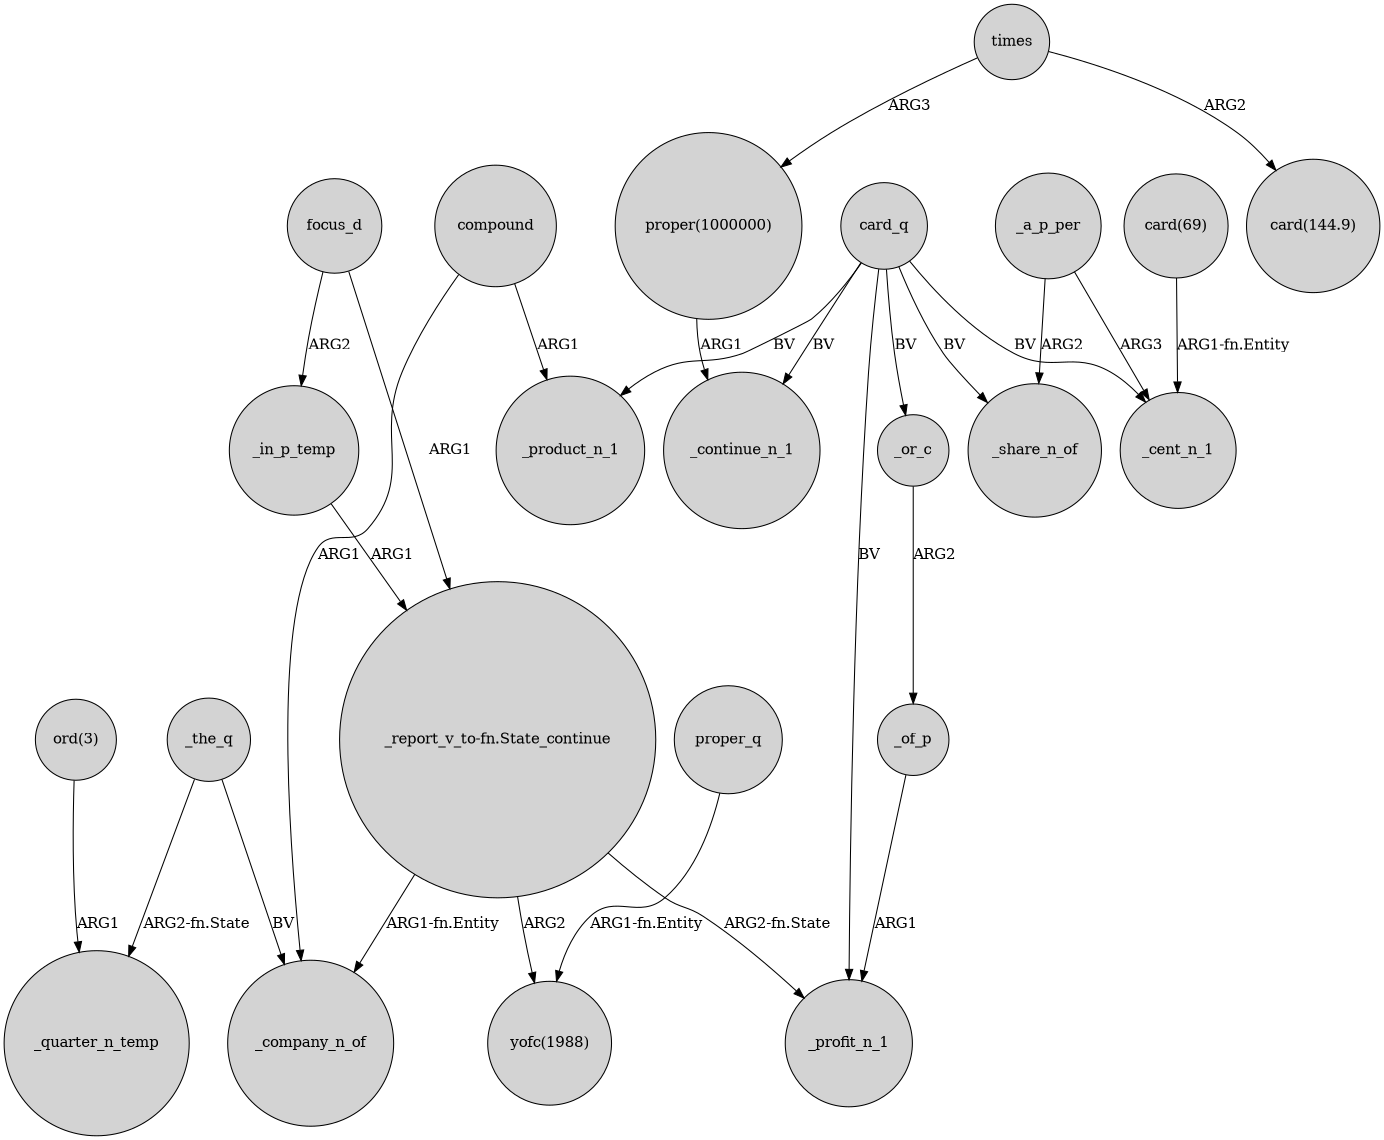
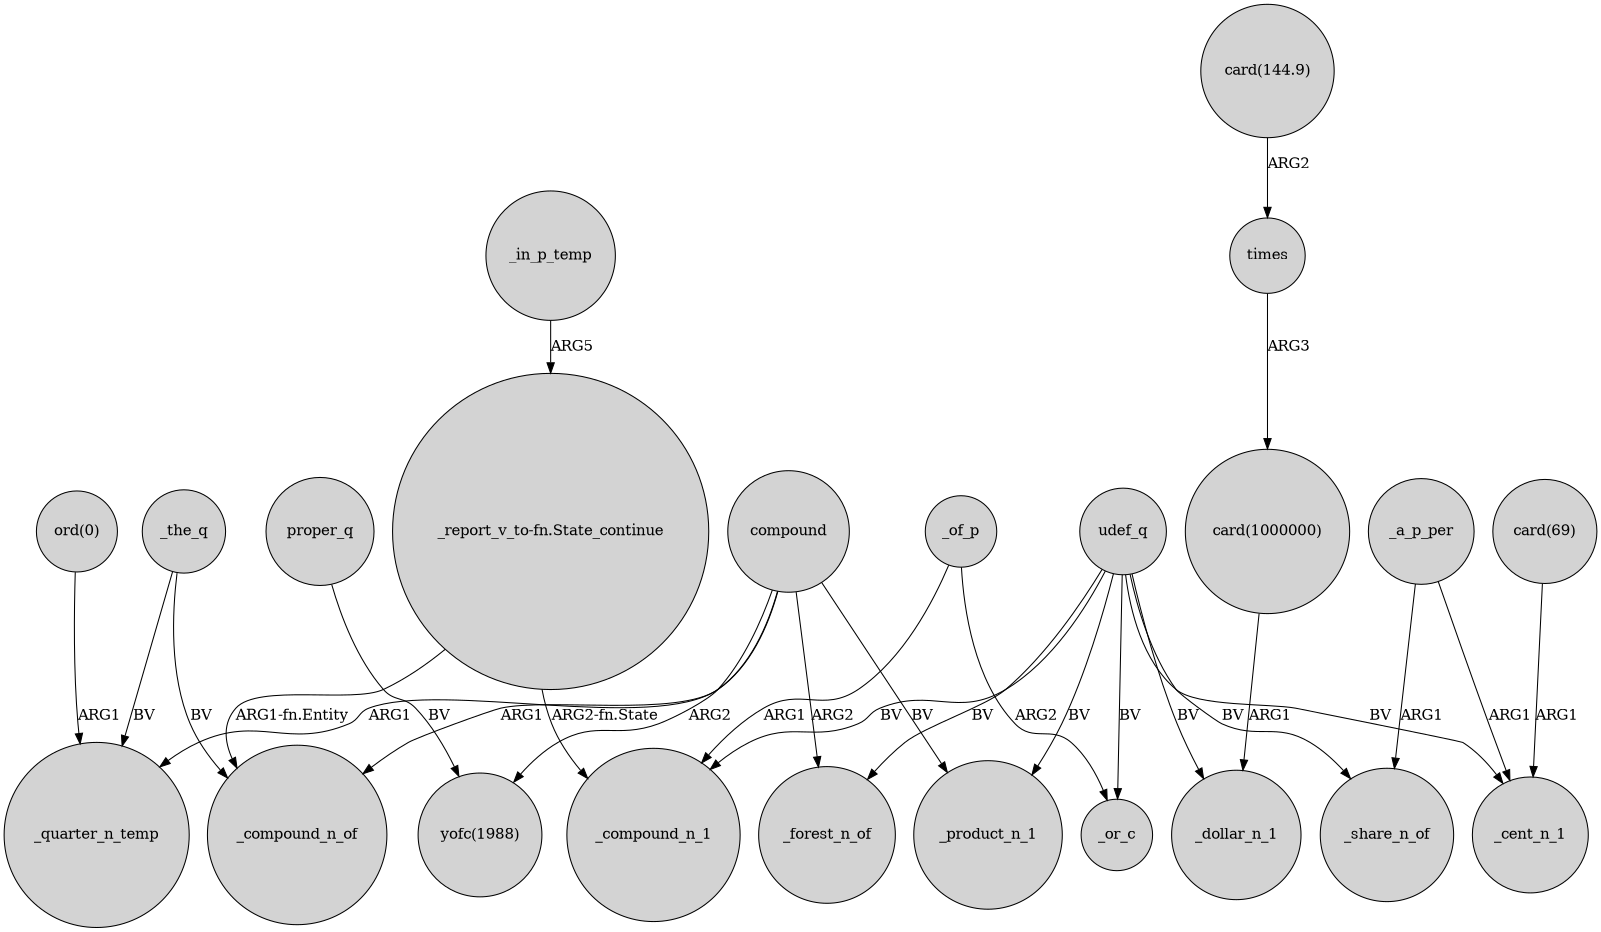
edge "times" -> "card(144.9)": reversed
node "focus_d": removed
node "proper(1000000)": label "proper(1000000)" -> "card(1000000)"
node "card_q": label "card_q" -> "udef_q"
edge "compound" -> "_product_n_1": label "ARG1" -> "BV"
edge "_a_p_per" -> "_share_n_of": label "ARG2" -> "ARG1"
edge "_a_p_per" -> "_cent_n_1": label "ARG3" -> "ARG1"
edge "card(69)" -> "_cent_n_1": label "ARG1-fn.Entity" -> "ARG1"
node "_continue_n_1": label "_continue_n_1" -> "_dollar_n_1"
edge "_in_p_temp" -> "_report_v_to-fn.State_continue": label "ARG1" -> "ARG5"
edge "_or_c" -> "_of_p": reversed
edge "compound" -> "_quarter_n_temp": added, label "ARG1"
node "ord(3)": label "ord(3)" -> "ord(0)"
node "_forest_n_of": added
edge "_the_q" -> "_quarter_n_temp": label "ARG2-fn.State" -> "BV"
edge "proper_q" -> "yofc(1988)": label "ARG1-fn.Entity" -> "BV"
edge "_report_v_to-fn.State_continue" -> "yofc(1988)": now "compound" -> "yofc(1988)"
node "_company_n_of": label "_company_n_of" -> "_compound_n_of"
node "_profit_n_1": label "_profit_n_1" -> "_compound_n_1"
